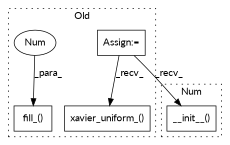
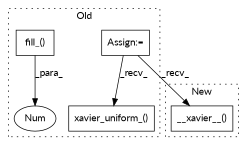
edge "Num" -> "fill_()": reversed
cluster "Num": label "Num" -> "New"
node "__init__()": label "__init__()" -> "__xavier__()"
